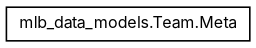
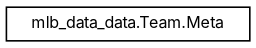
node "mlb_data_models.Team.Meta": label "mlb_data_models.Team.Meta" -> "mlb_data_data.Team.Meta"
